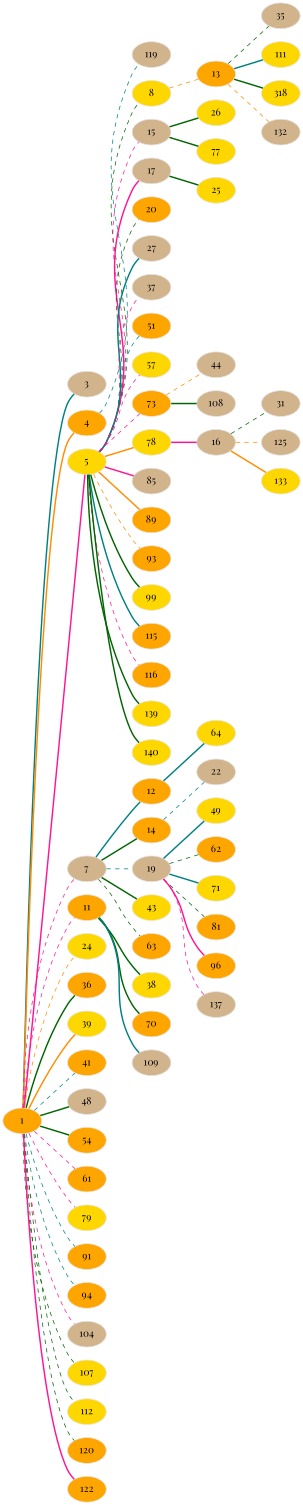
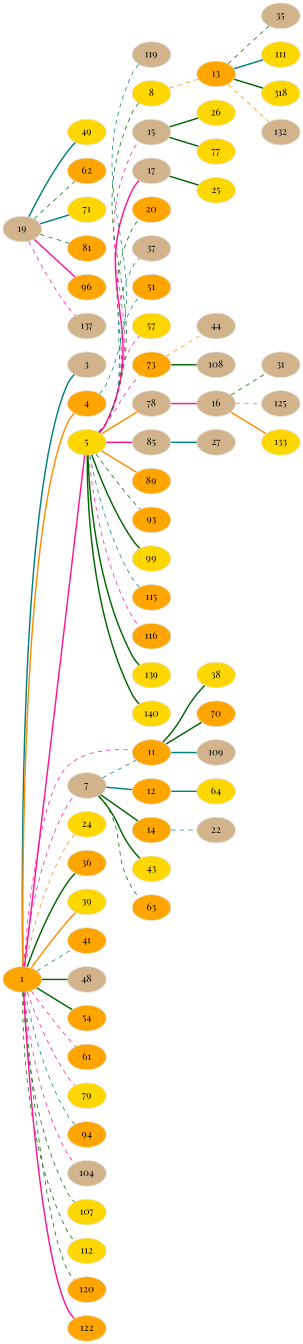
edge "27" -- "5": now "27" -- "85"
edge "37" -- "5": color deeppink -> teal
node "78": fillcolor gold -> tan
edge "5" -- "93": color darkorange -> darkgreen
edge "5" -- "115": style bold -> dashed
edge "7" -- "19": now "7" -- "11"
node "91": removed
